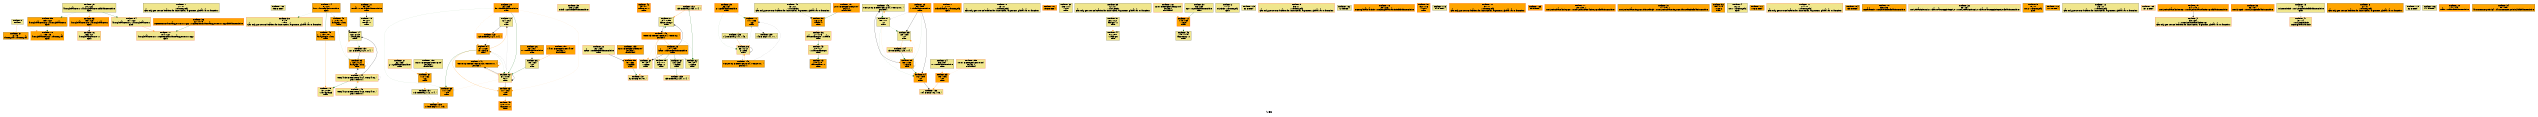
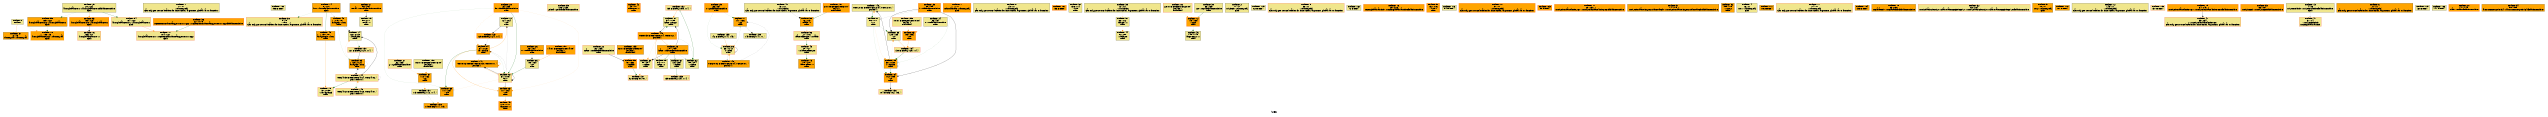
edge "NodeID: 63" -> "NodeID: 136": now "NodeID: 63" -> "NodeID: 134"
